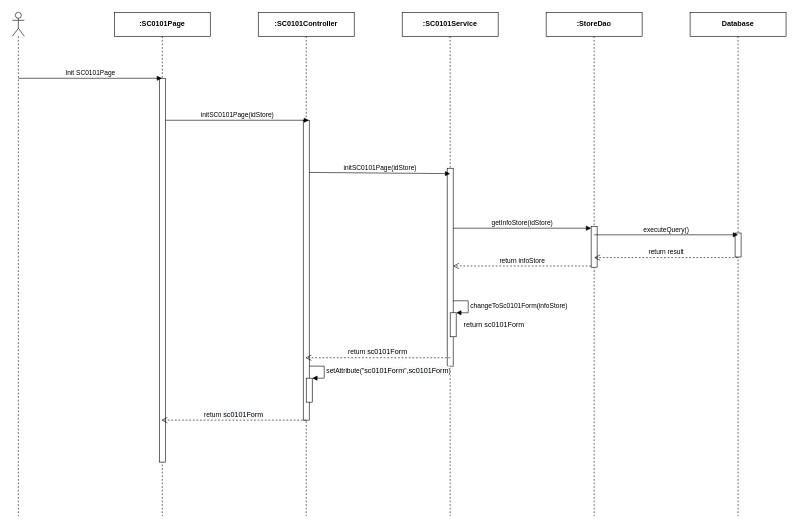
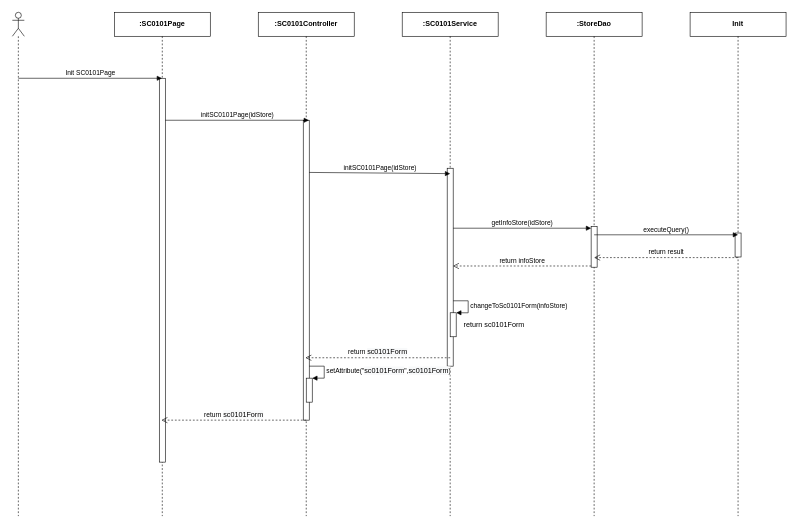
node "Database": label "Database" -> "Init"
